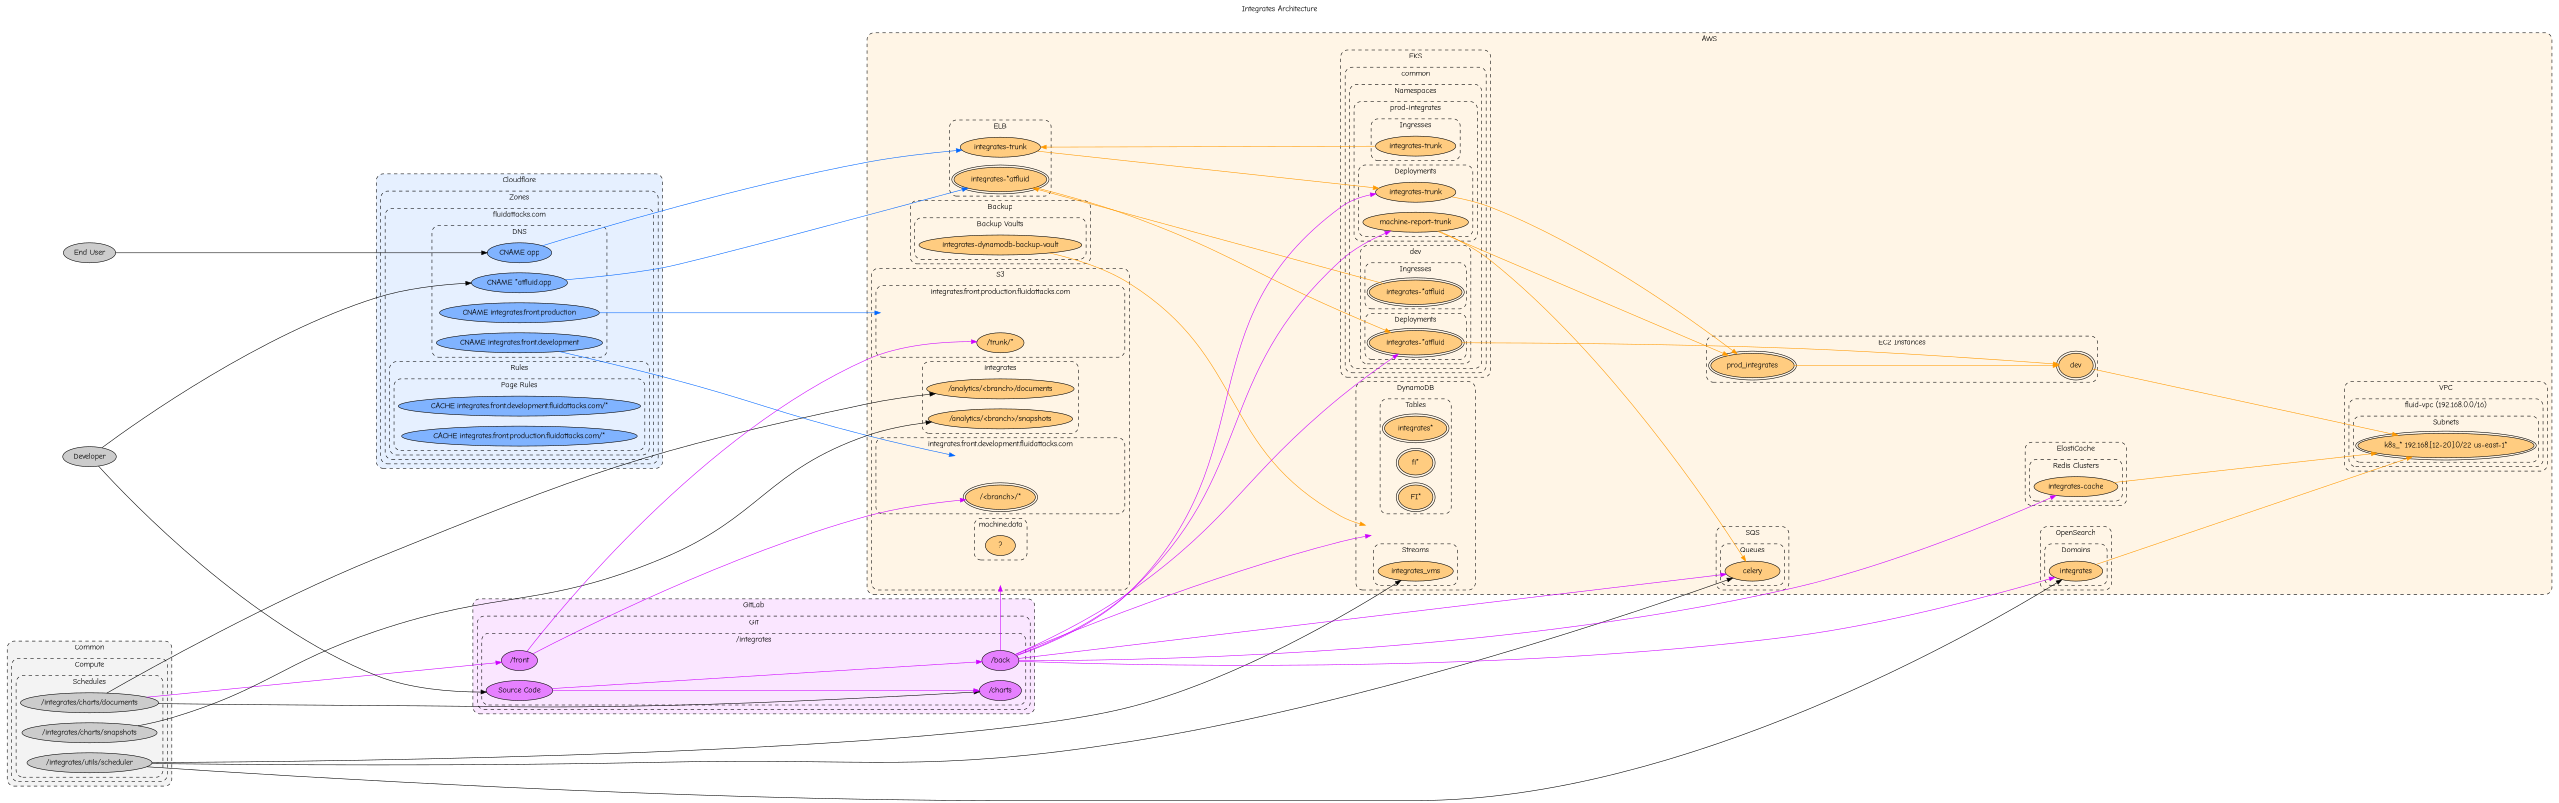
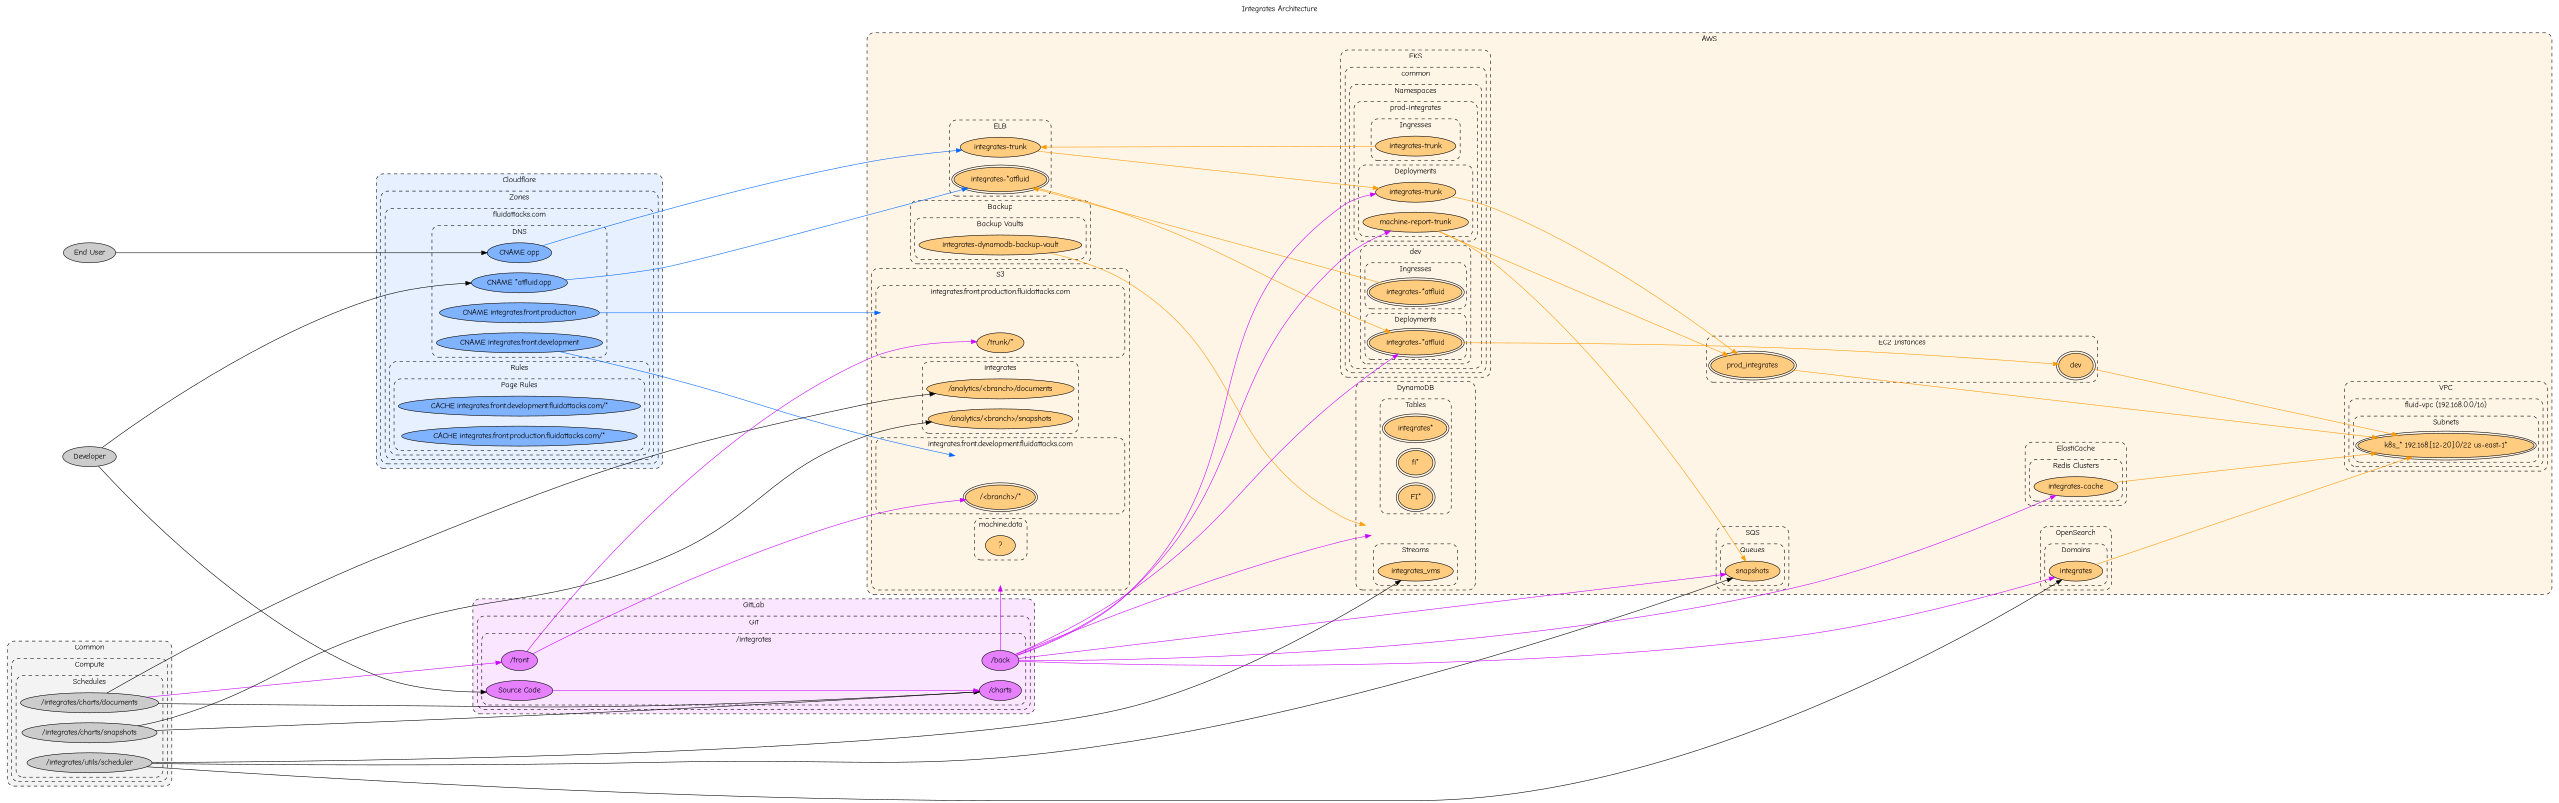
edge "prod_integrates" -> "dev": now "prod_integrates" -> "k8s_* 192.168.[12-20].0/22 us-east-1*"
node "celery": label "celery" -> "snapshots"
edge "Source Code" -> "/back": removed
edge "/integrates/charts/snapshots" -> "/charts": added
